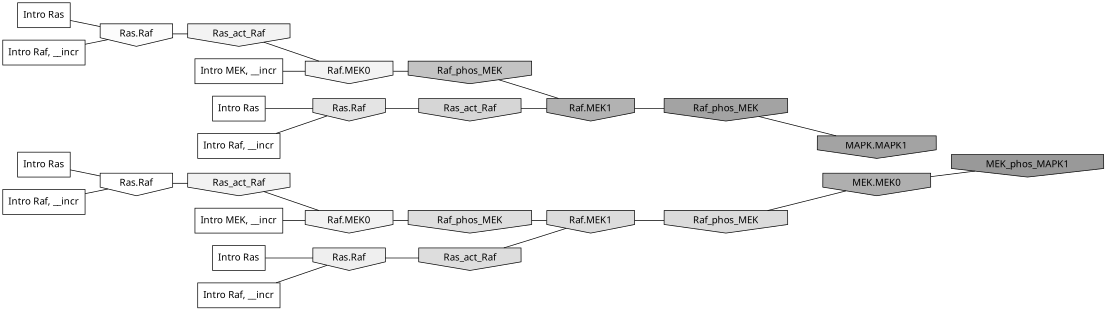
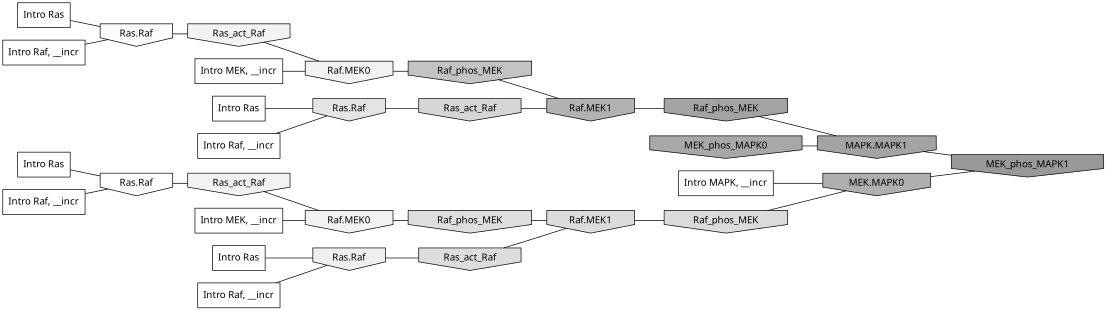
node "MEK_phos_MAPK0": added
edge "MAPK.MAPK1" -- "MEK_phos_MAPK1": added
node "Intro MAPK, __incr": added
node "MEK.MEK0": label "MEK.MEK0" -> "MEK.MAPK0"
